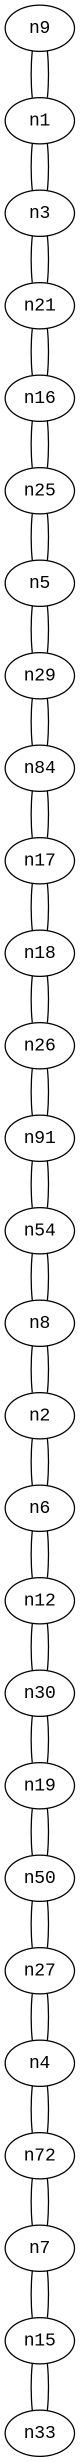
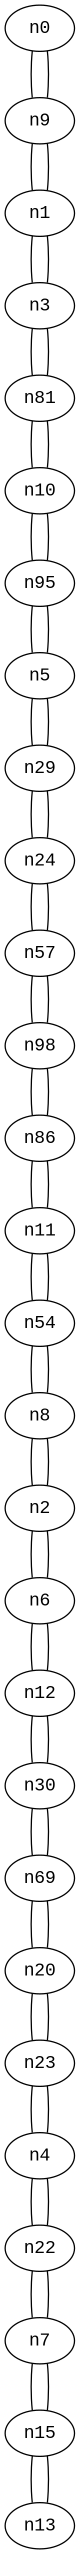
node "n0": added
node "n21": label "n21" -> "n81"
node "n16": label "n16" -> "n10"
node "n25": label "n25" -> "n95"
node "n84": label "n84" -> "n24"
node "n17": label "n17" -> "n57"
node "n18": label "n18" -> "n98"
node "n26": label "n26" -> "n86"
node "n91": label "n91" -> "n11"
node "n19": label "n19" -> "n69"
node "n50": label "n50" -> "n20"
node "n27": label "n27" -> "n23"
node "n72": label "n72" -> "n22"
node "n33": label "n33" -> "n13"
